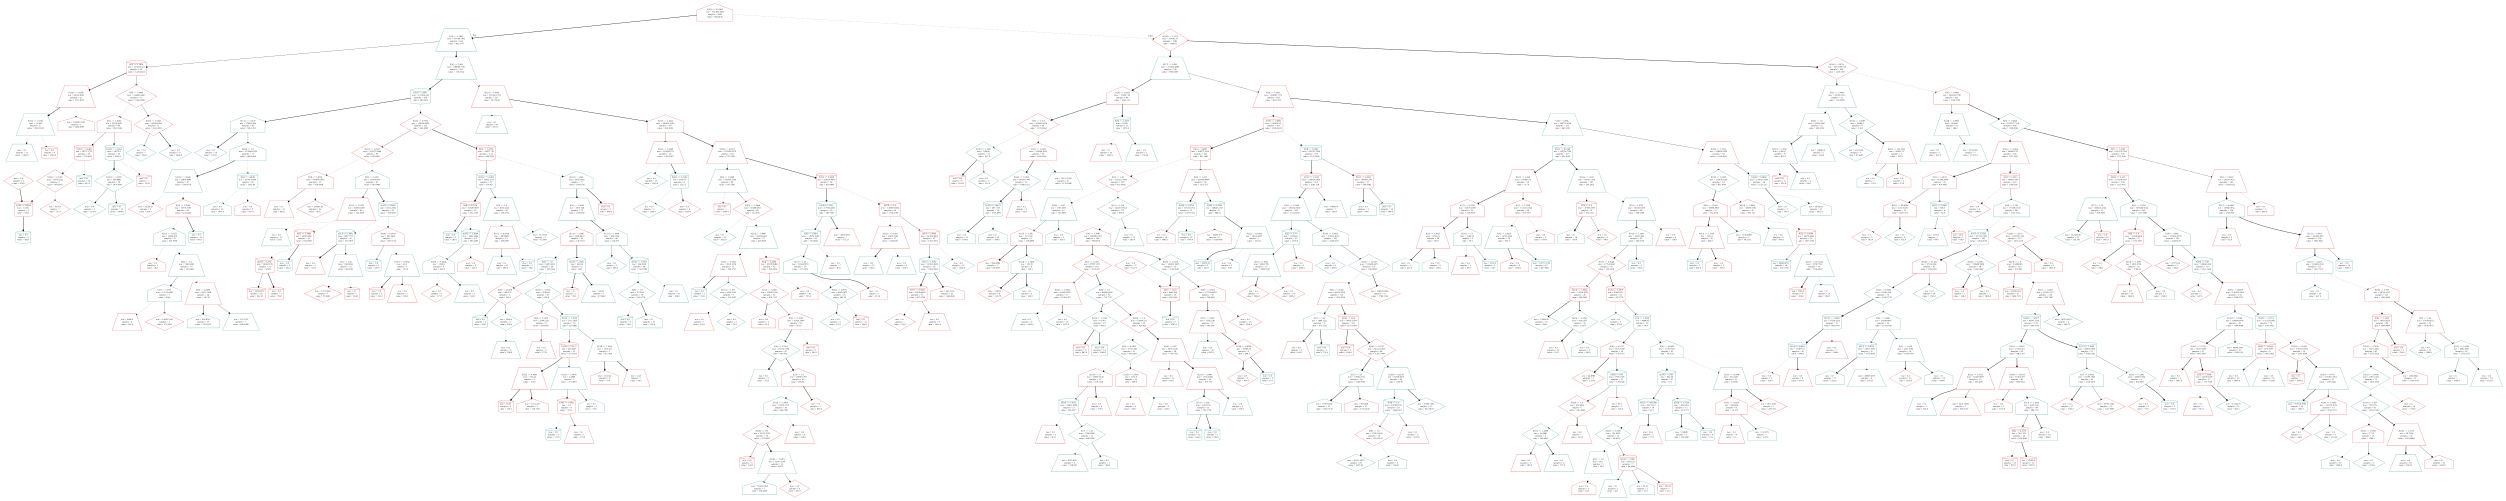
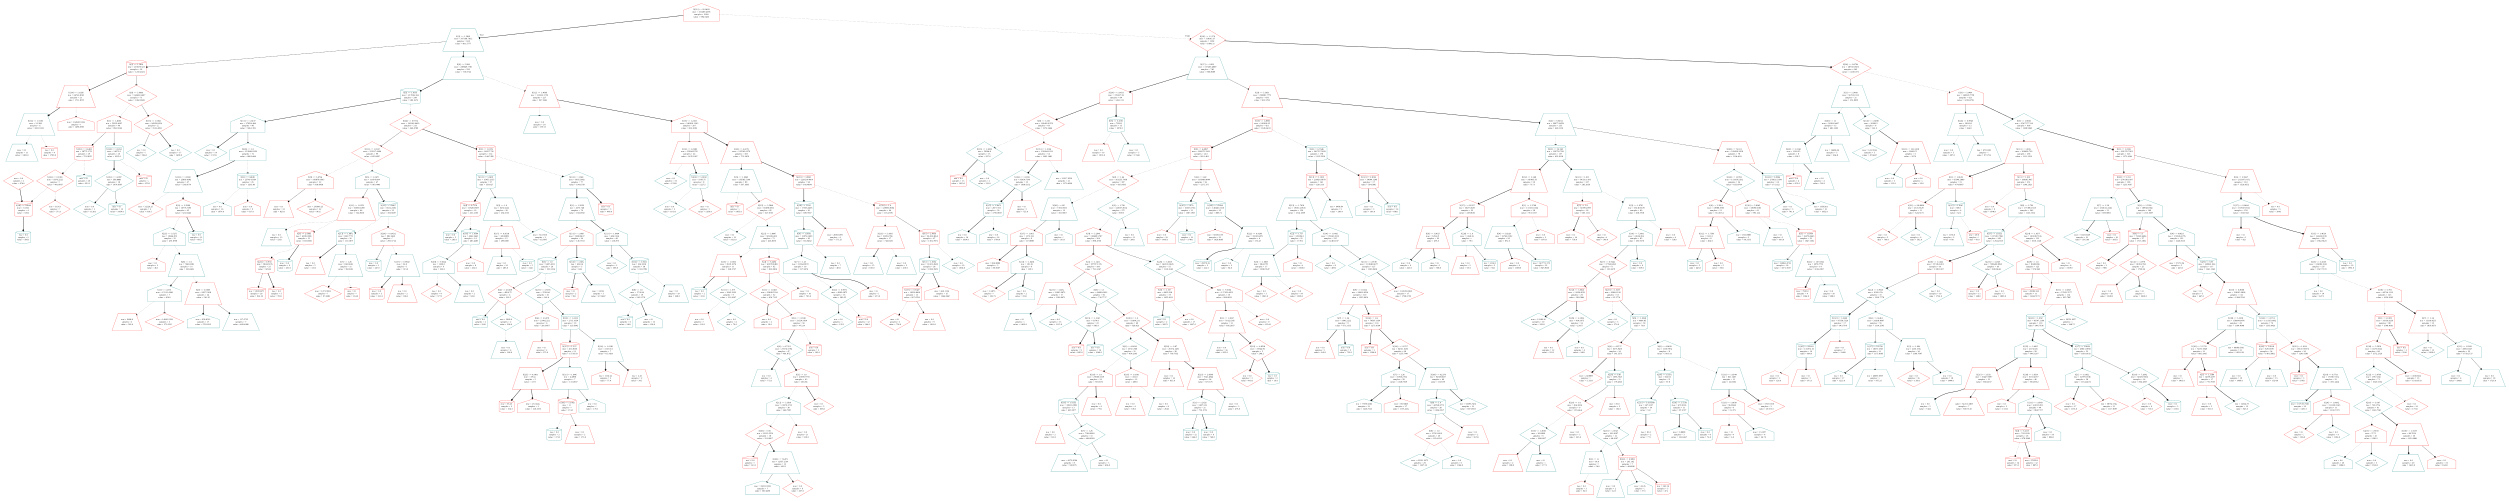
node "mse = 0.0 samples = 14 value = 758.0": color teal -> red
edge "mse = 0.0 samples = 17 value = 1427.0" -> "X[0] <= 1.537 mse = 6865.928 samples = 19 value = 1455.4211": reversed
